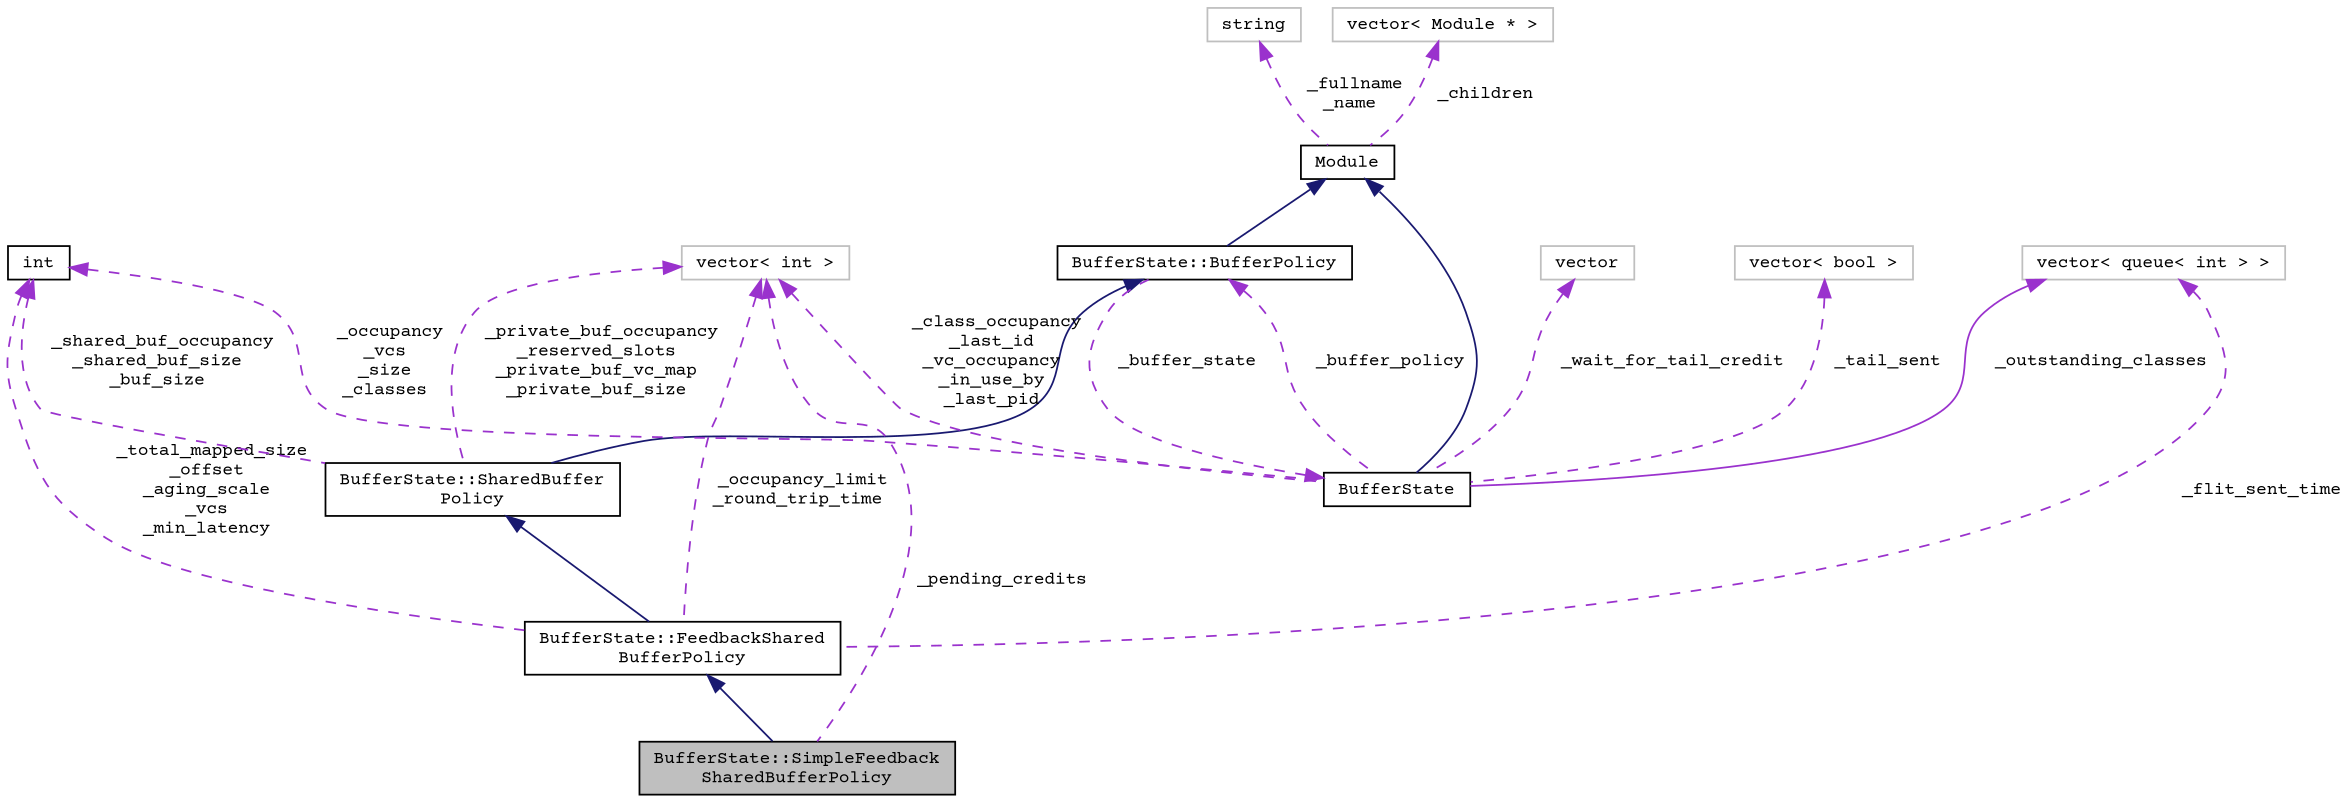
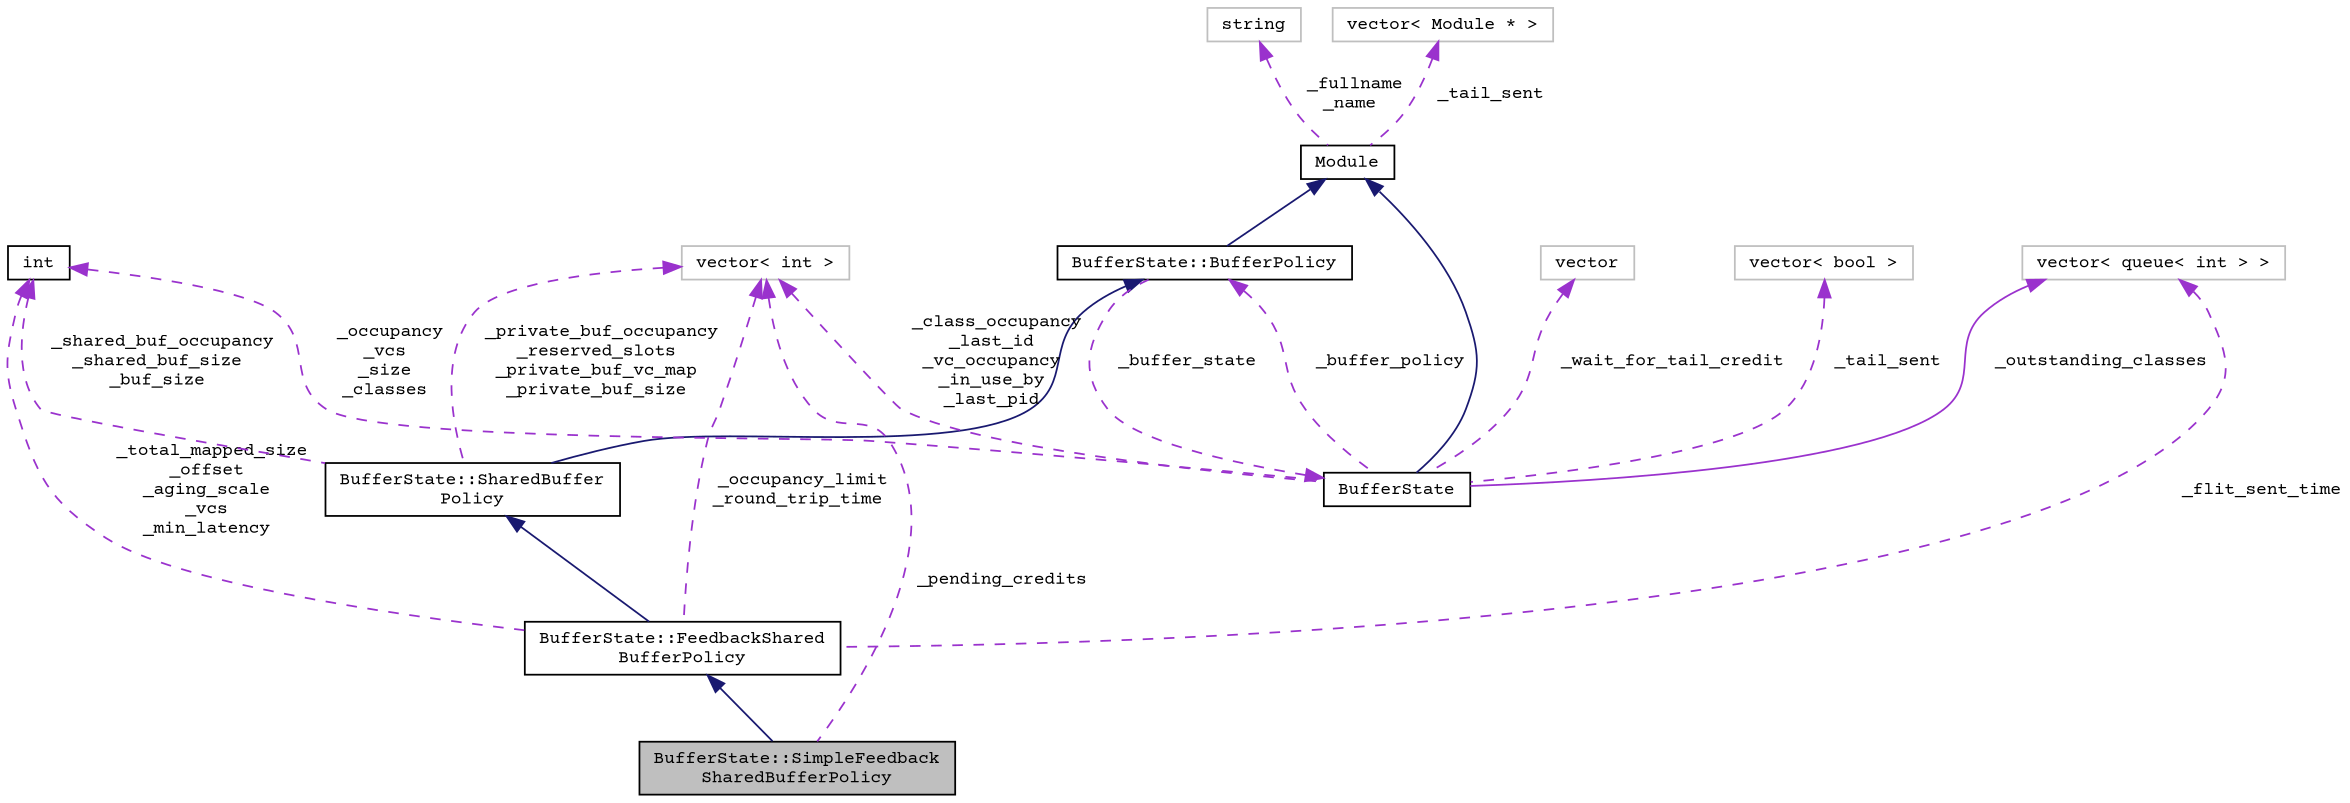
edge "Module" -> "vector< Module * >": label " _children" -> " _tail_sent"
